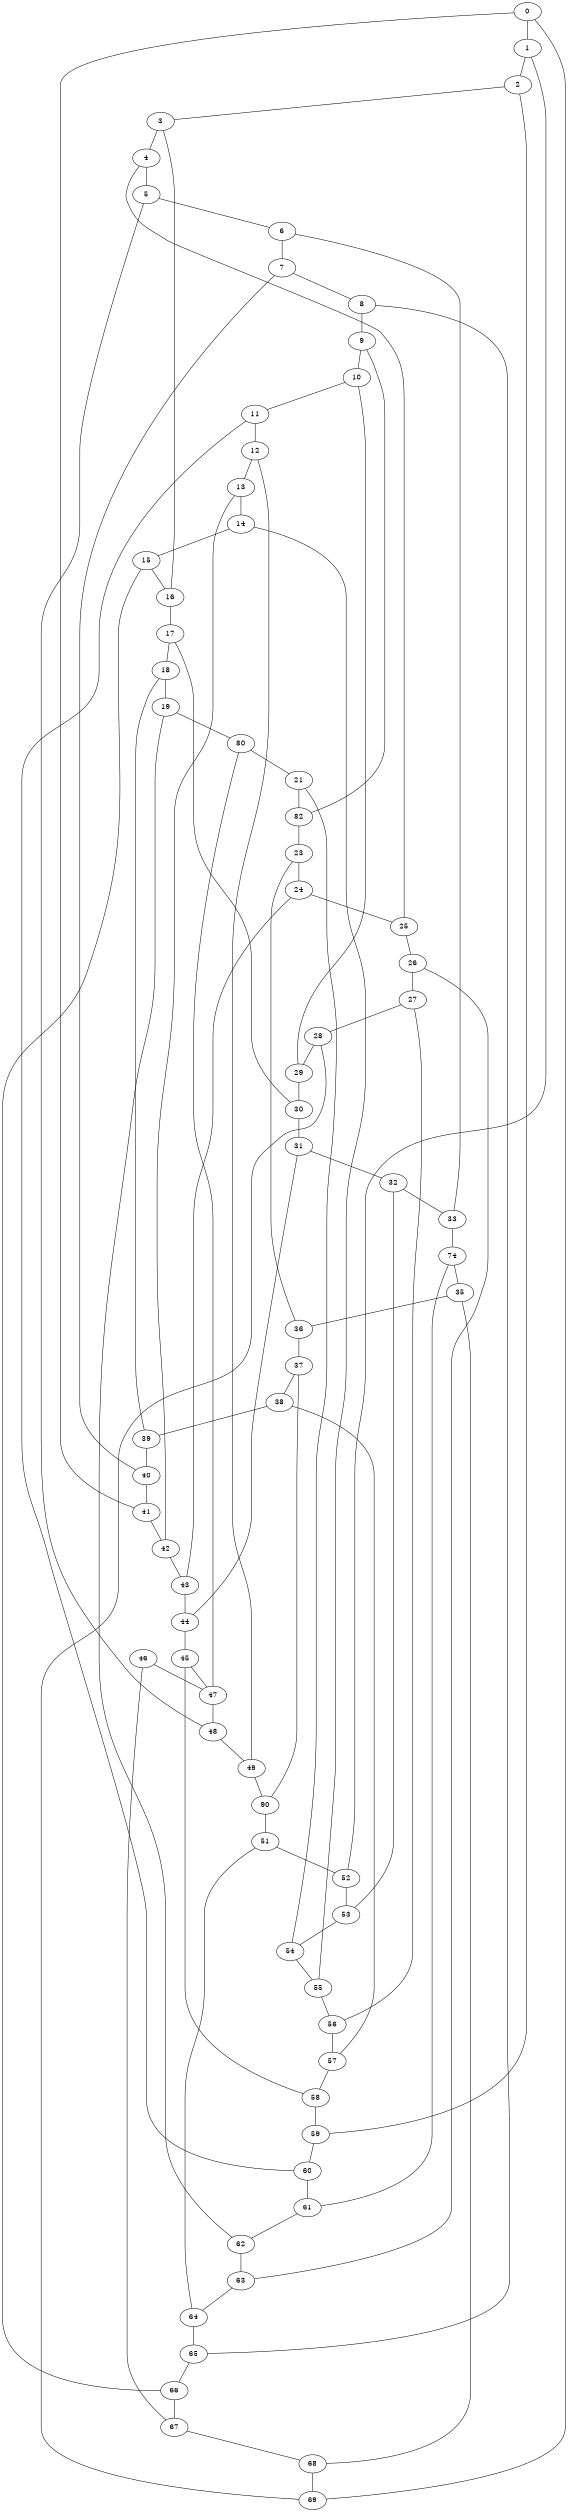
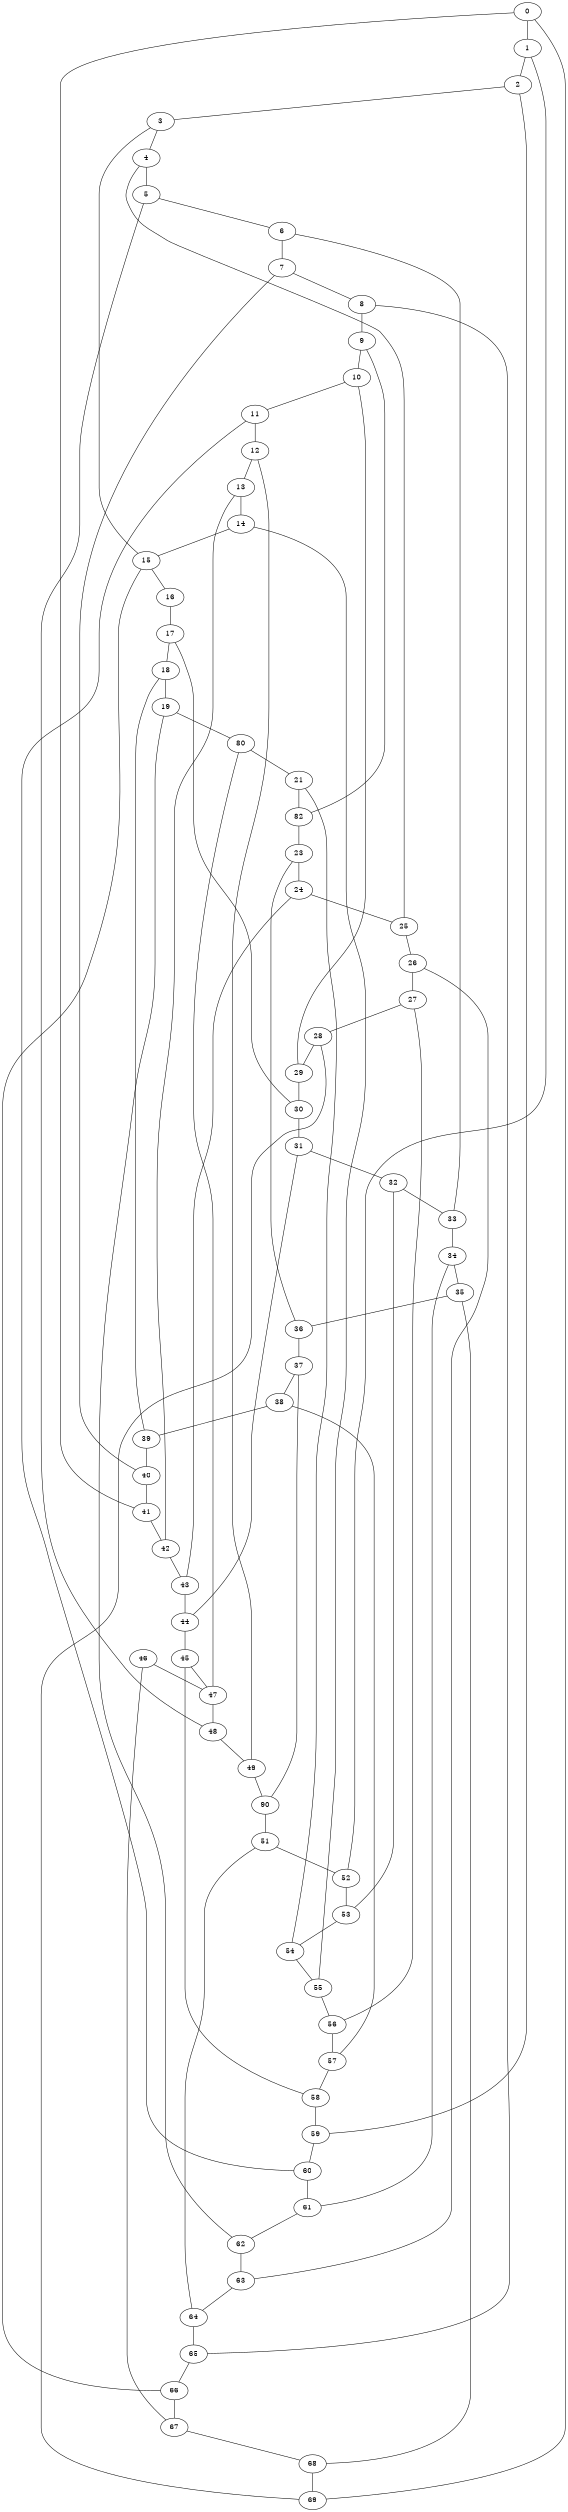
edge "3" -- "16": now "3" -- "15"
node "74": label "74" -> "34"
